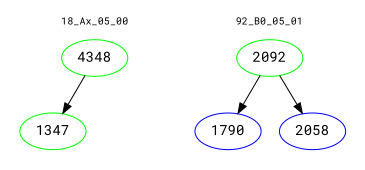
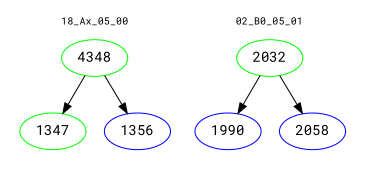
cluster "92_B0_05_01": label "92_B0_05_01" -> "02_B0_05_01"
node "2092": label "2092" -> "2032"
node "1356": added
node "1790": label "1790" -> "1990"
